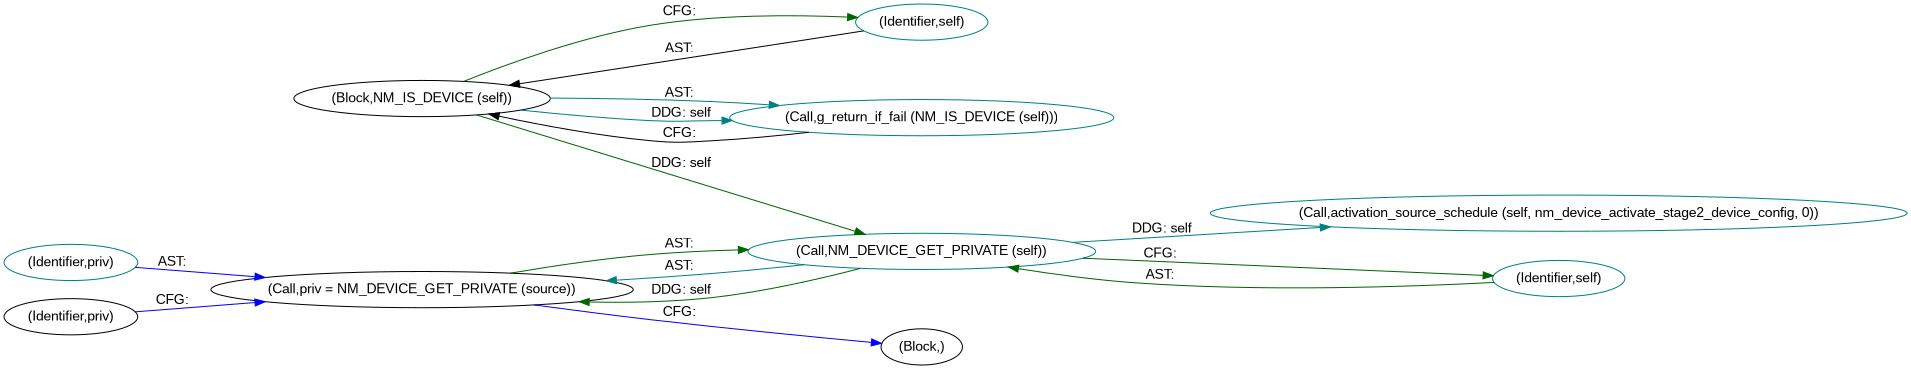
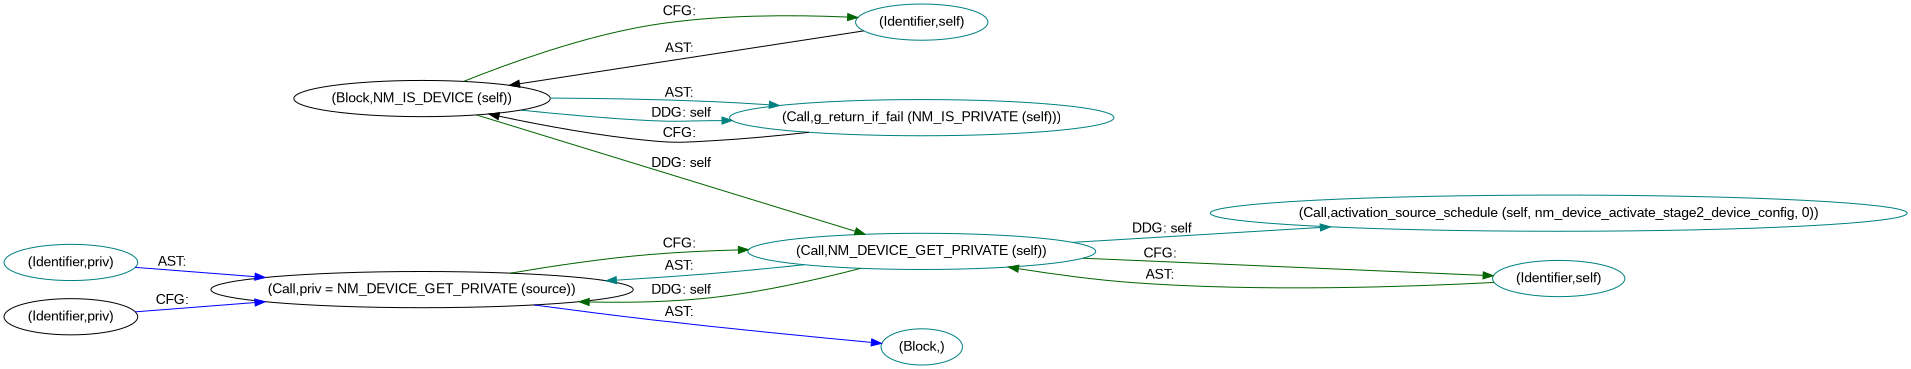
node "(Call,g_return_if_fail (NM_IS_DEVICE (self)))": label "(Call,g_return_if_fail (NM_IS_DEVICE (self)))" -> "(Call,g_return_if_fail (NM_IS_PRIVATE (self)))"
edge "(Call,priv = NM_DEVICE_GET_PRIVATE (source))" -> "(Call,NM_DEVICE_GET_PRIVATE (self))": label "AST: " -> "CFG: "
edge "(Call,priv = NM_DEVICE_GET_PRIVATE (source))" -> "(Block,)": label "CFG: " -> "AST: "
node "(Block,)": color black -> teal
